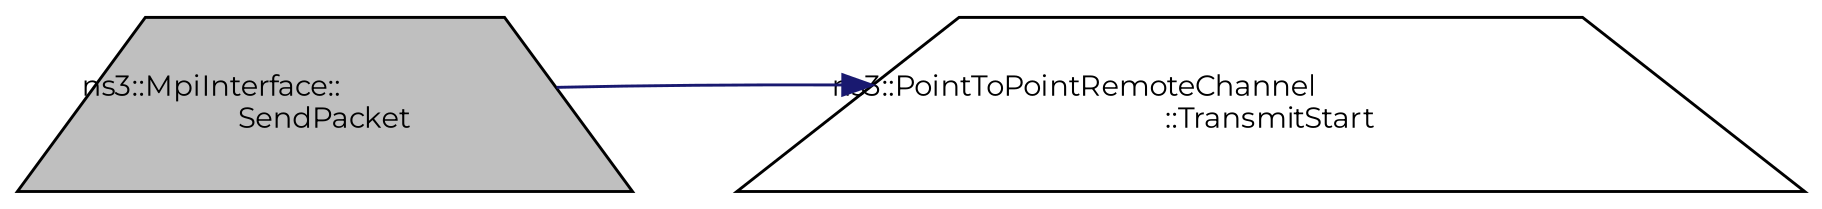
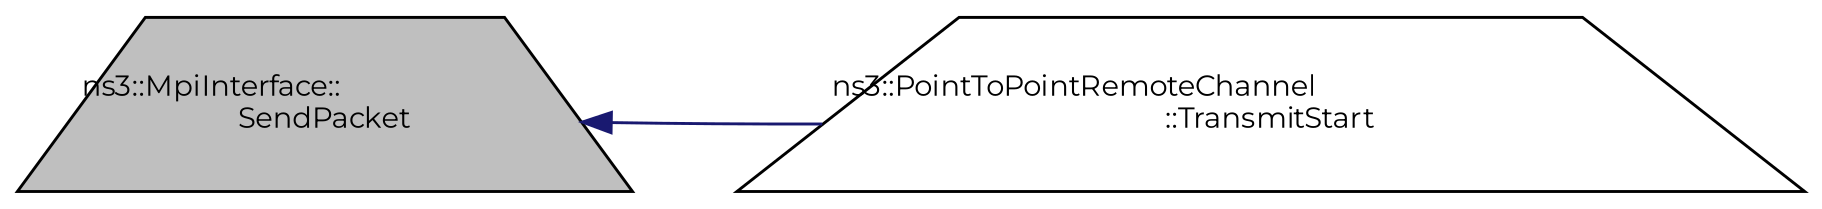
edge "ns3::MpiInterface:: SendPacket" -> "ns3::PointToPointRemoteChannel ::TransmitStart": reversed
